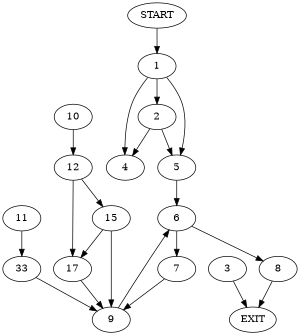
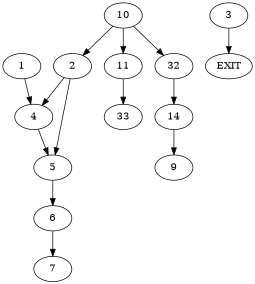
node "START": removed
edge "10" -> "11": added
edge "1" -> "2": now "10" -> "2"
edge "1" -> "5": now "4" -> "5"
node "12": label "12" -> "32"
node "15": removed
node "17": label "17" -> "14"
node "8": removed
edge "9" -> "6": removed
edge "7" -> "9": removed
edge "33" -> "9": removed
